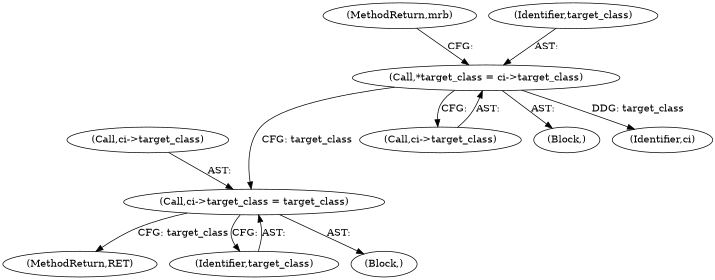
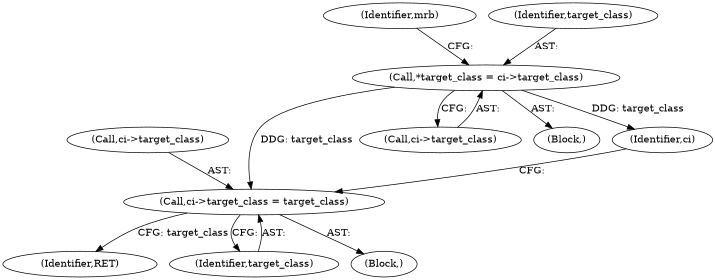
node "(MethodReturn,mrb)": label "(MethodReturn,mrb)" -> "(Identifier,mrb)"
edge "(Call,*target_class = ci->target_class)" -> "(Call,ci->target_class = target_class)": label "CFG: target_class" -> "DDG: target_class"
edge "(Identifier,ci)" -> "(Call,ci->target_class = target_class)": added, label "CFG:"
node "(MethodReturn,RET)": label "(MethodReturn,RET)" -> "(Identifier,RET)"
